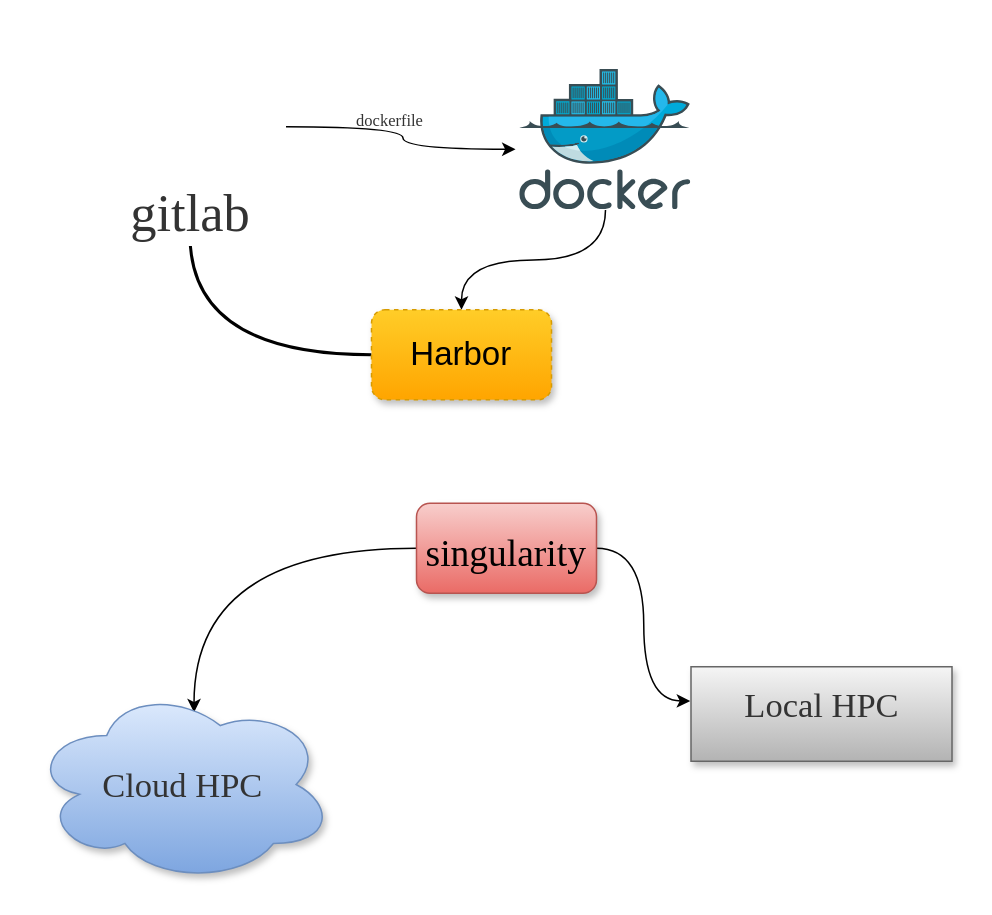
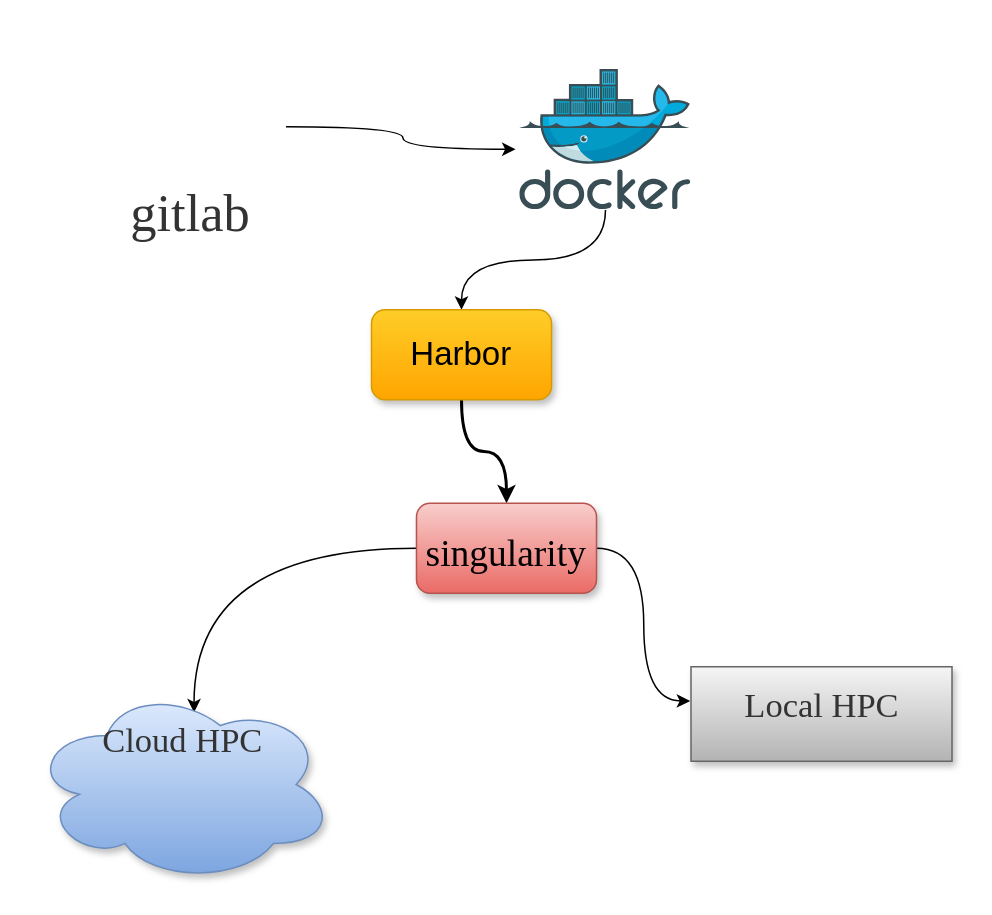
node "dockerfile": removed
edge "Harbor" -> "gitlab": now "Harbor" -> "singularity"
node "Harbor": style dashed -> solid
node "Cloud HPC": moved (177, 785) -> (177, 740)
